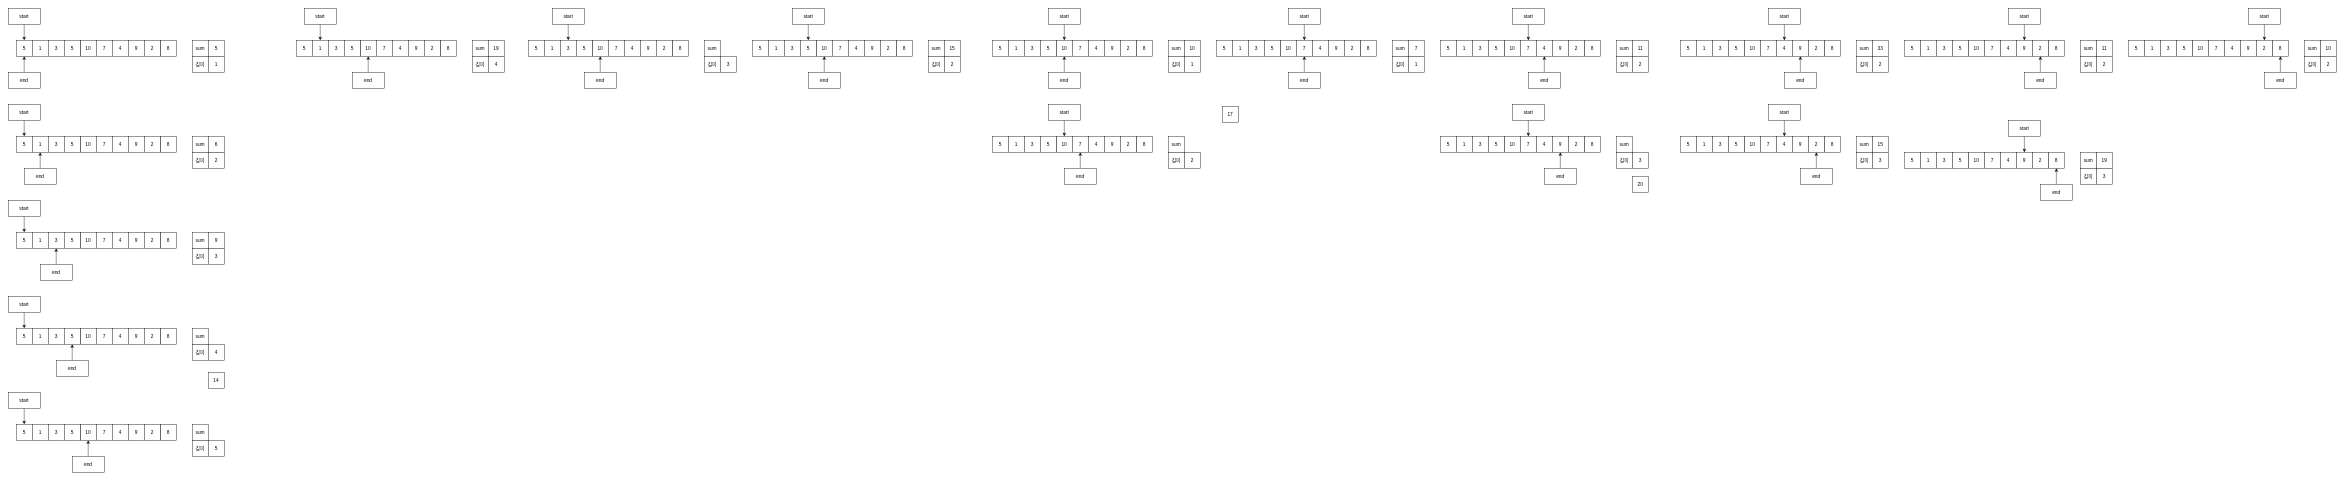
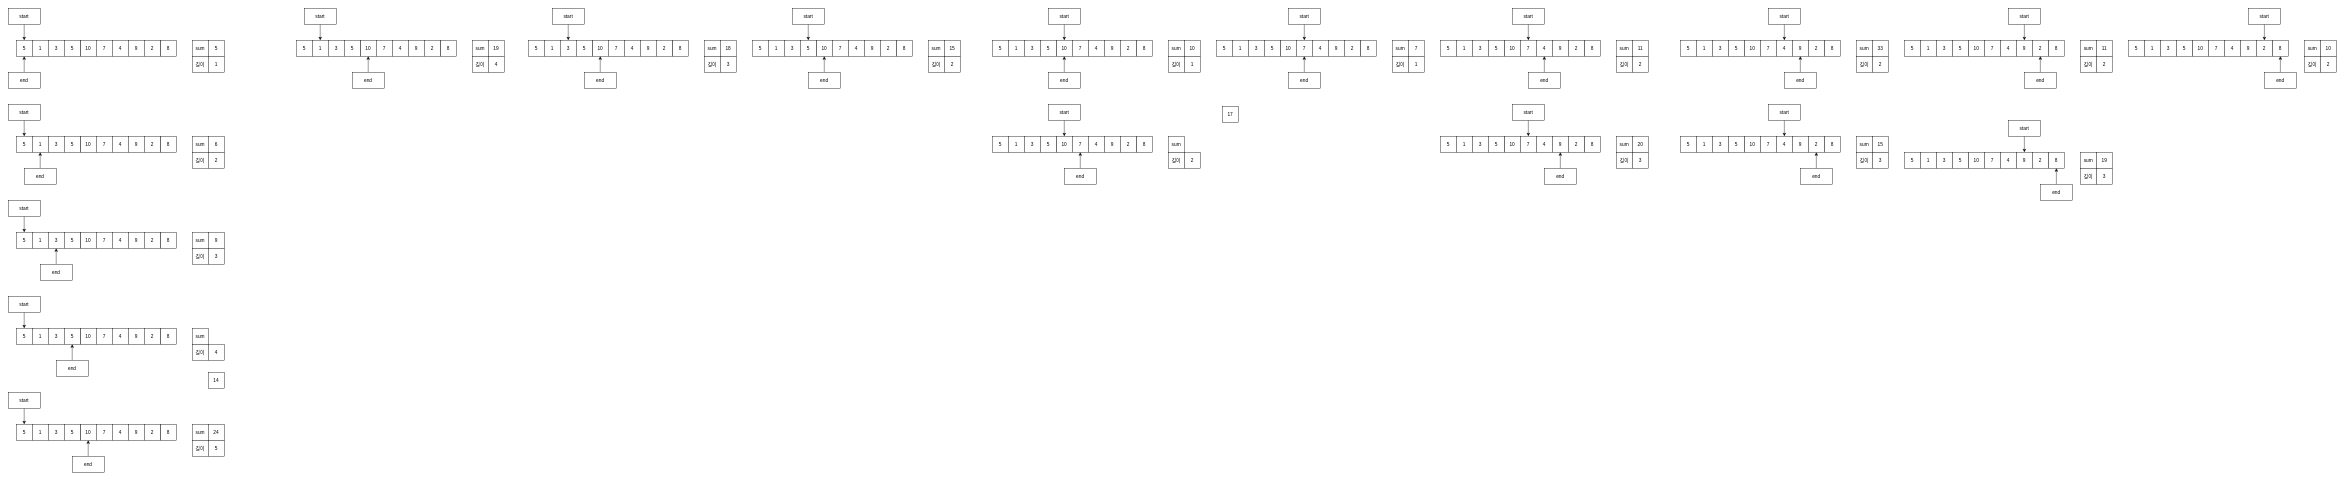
node "18": added
node "20": moved (1640, 184) -> (1640, 144)
node "24": added
